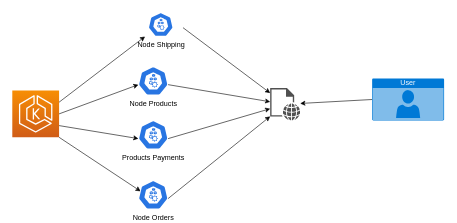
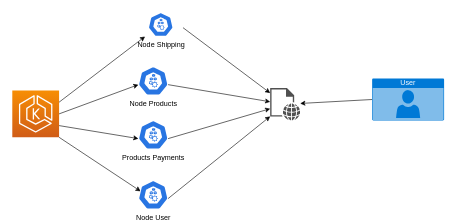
node "Node Orders": label "Node Orders" -> "Node User"
